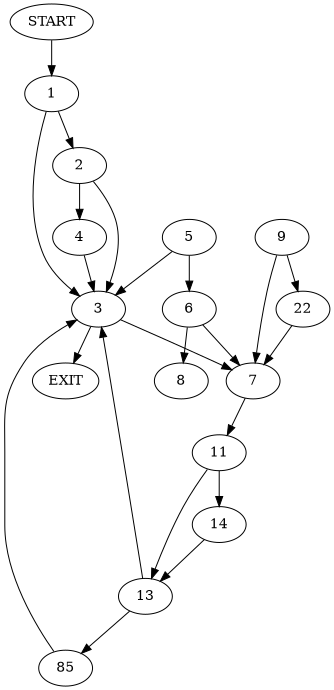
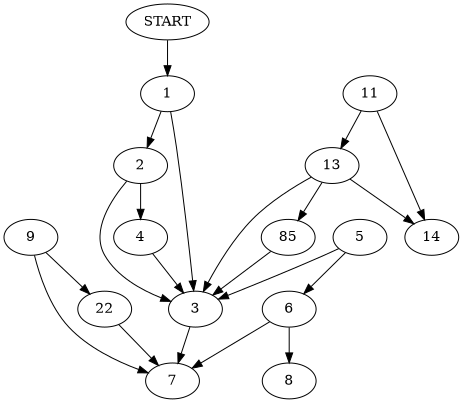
node "EXIT": removed
edge "7" -> "11": removed
edge "14" -> "13": reversed
